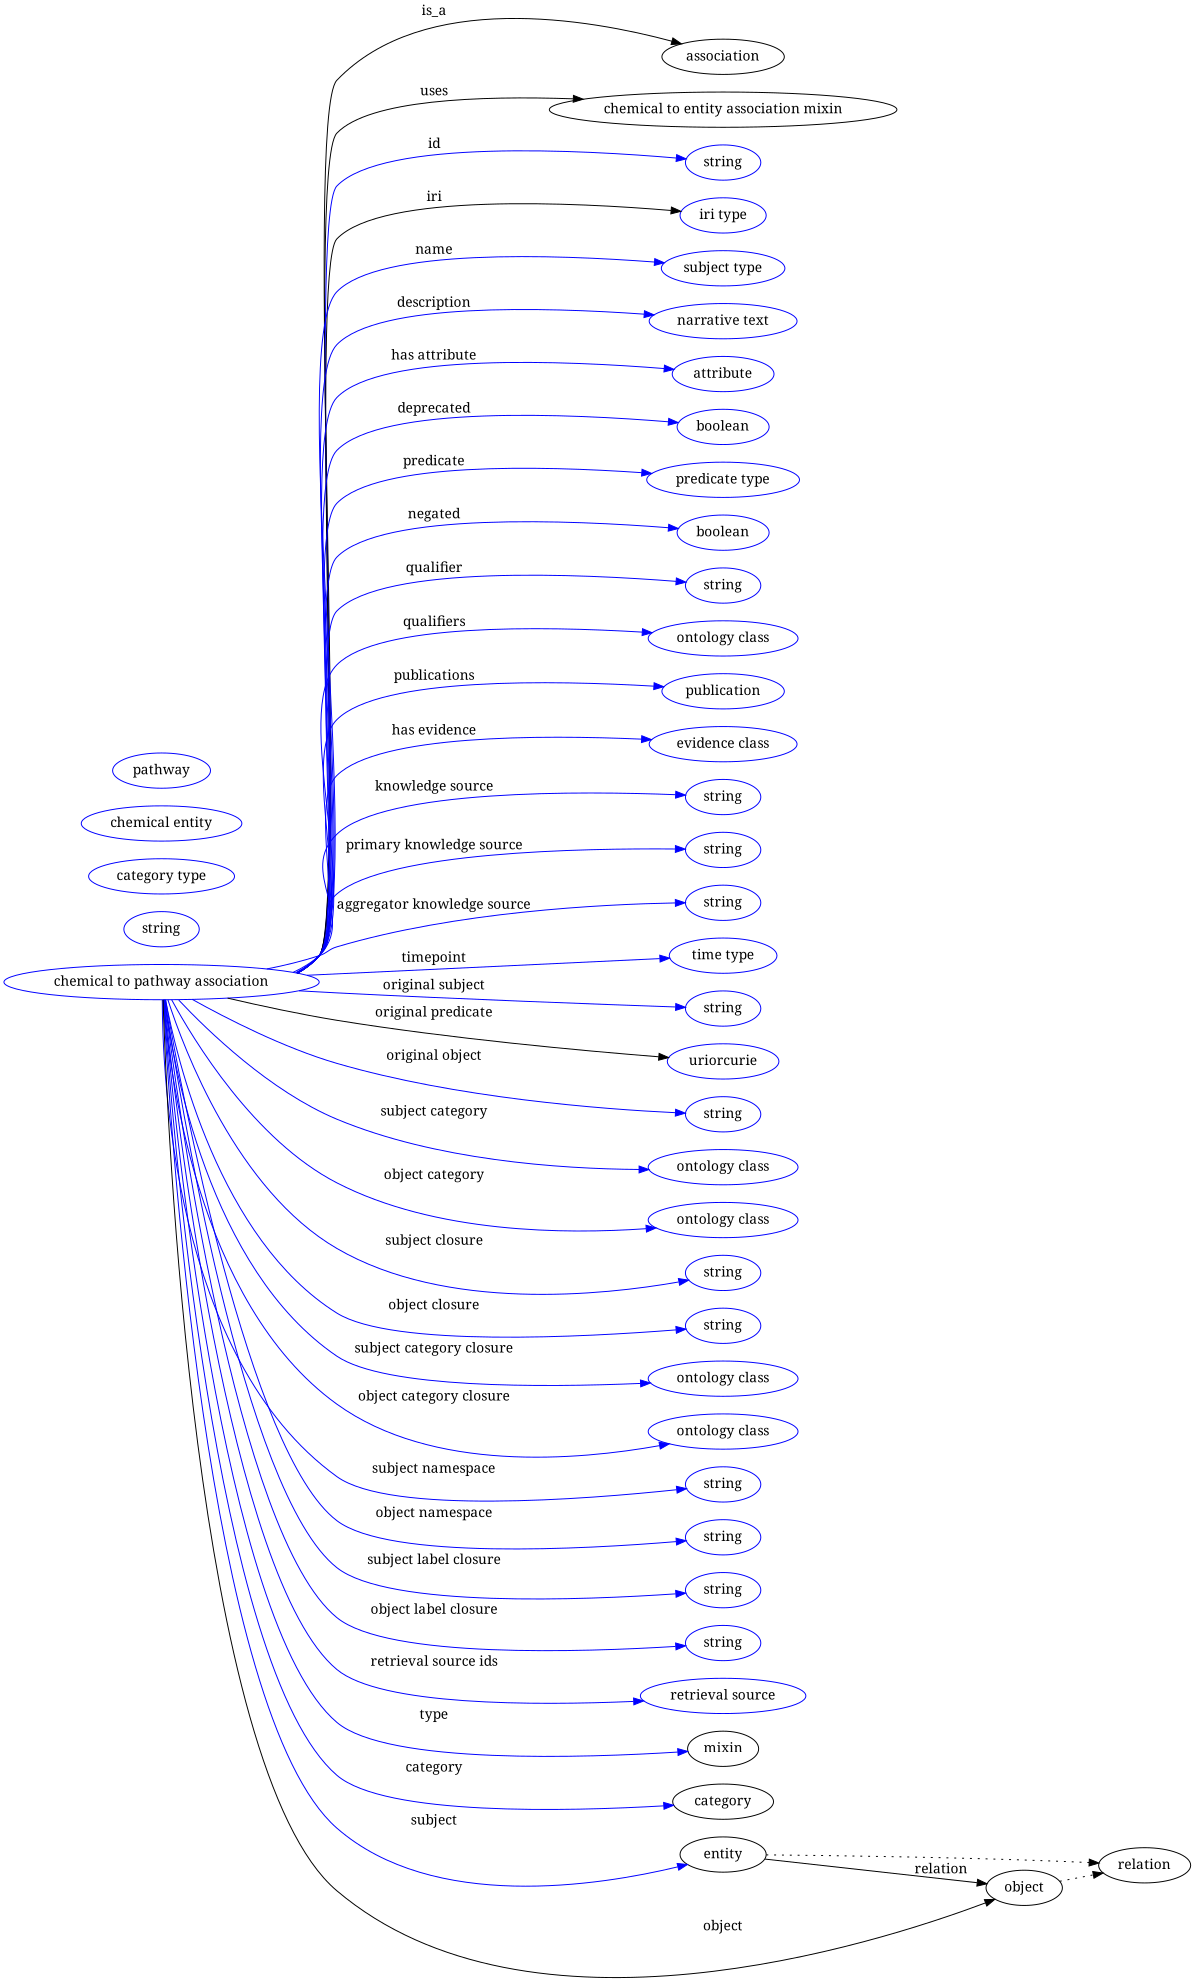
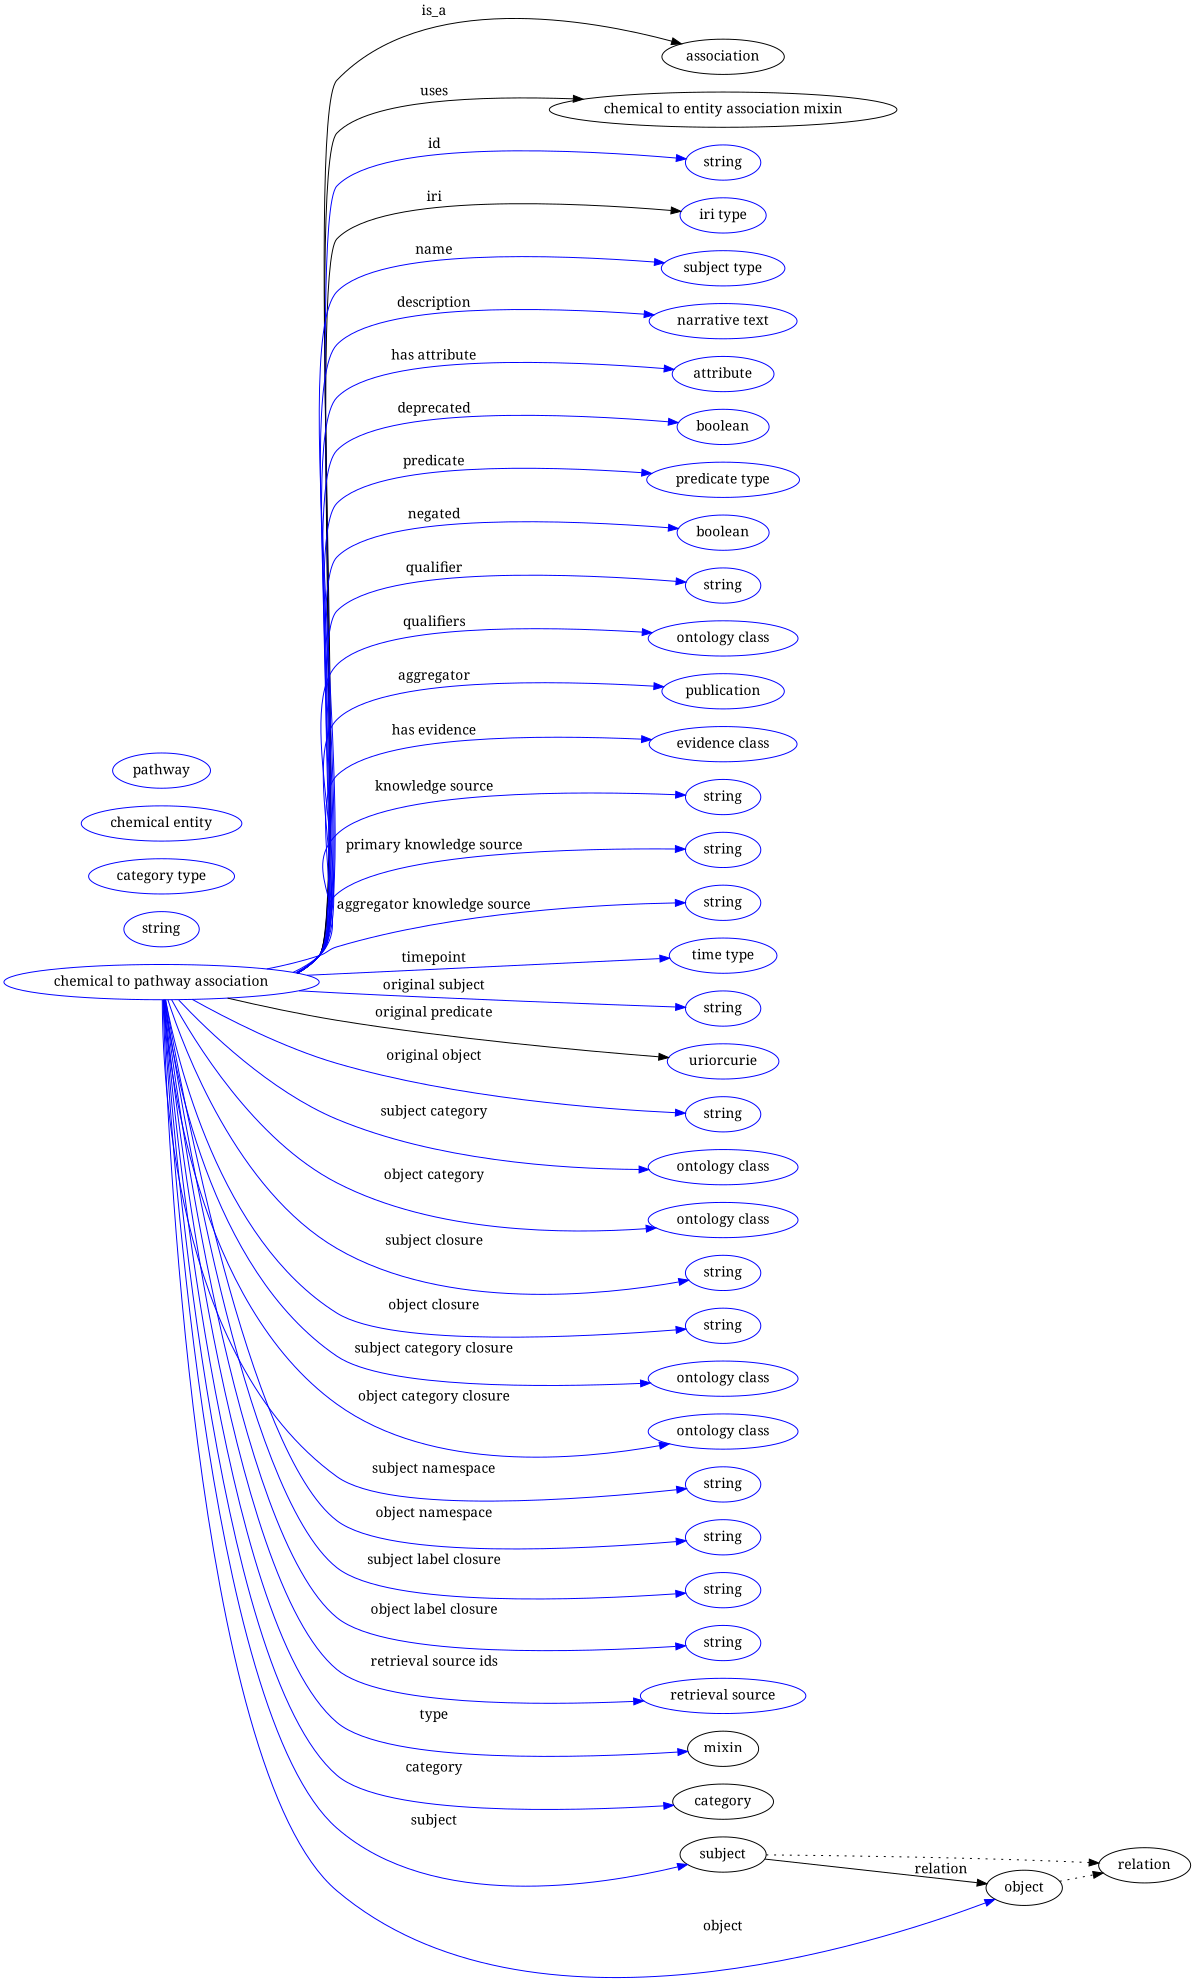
edge "chemical to pathway association" -> "publication": label "publications" -> "aggregator"
edge "chemical to pathway association" -> "object": color black -> blue
node "entity": label "entity" -> "subject"
